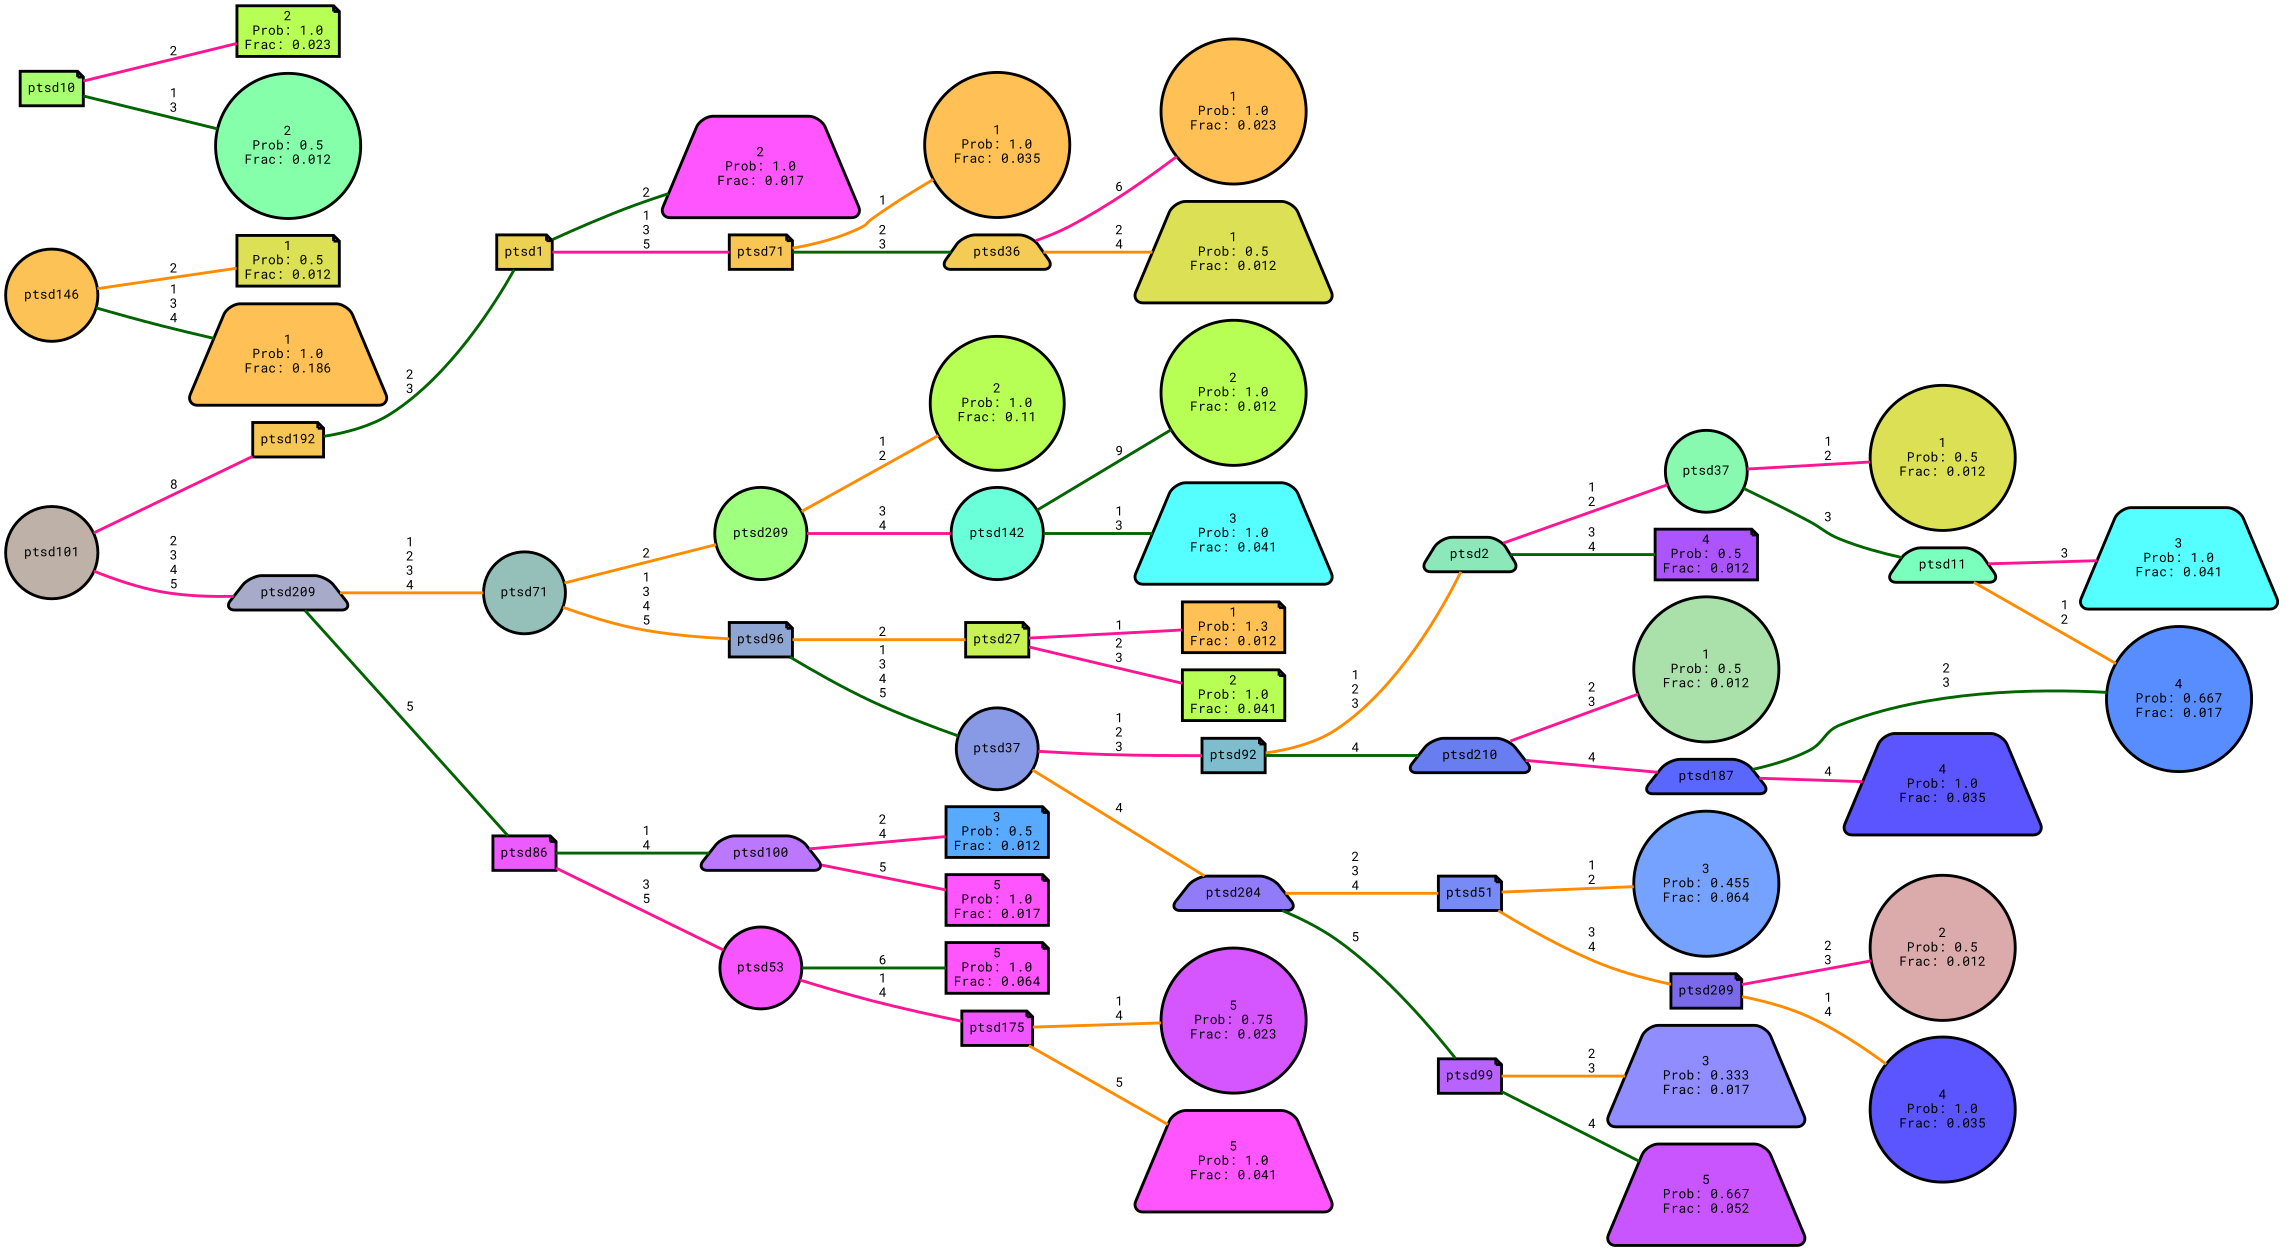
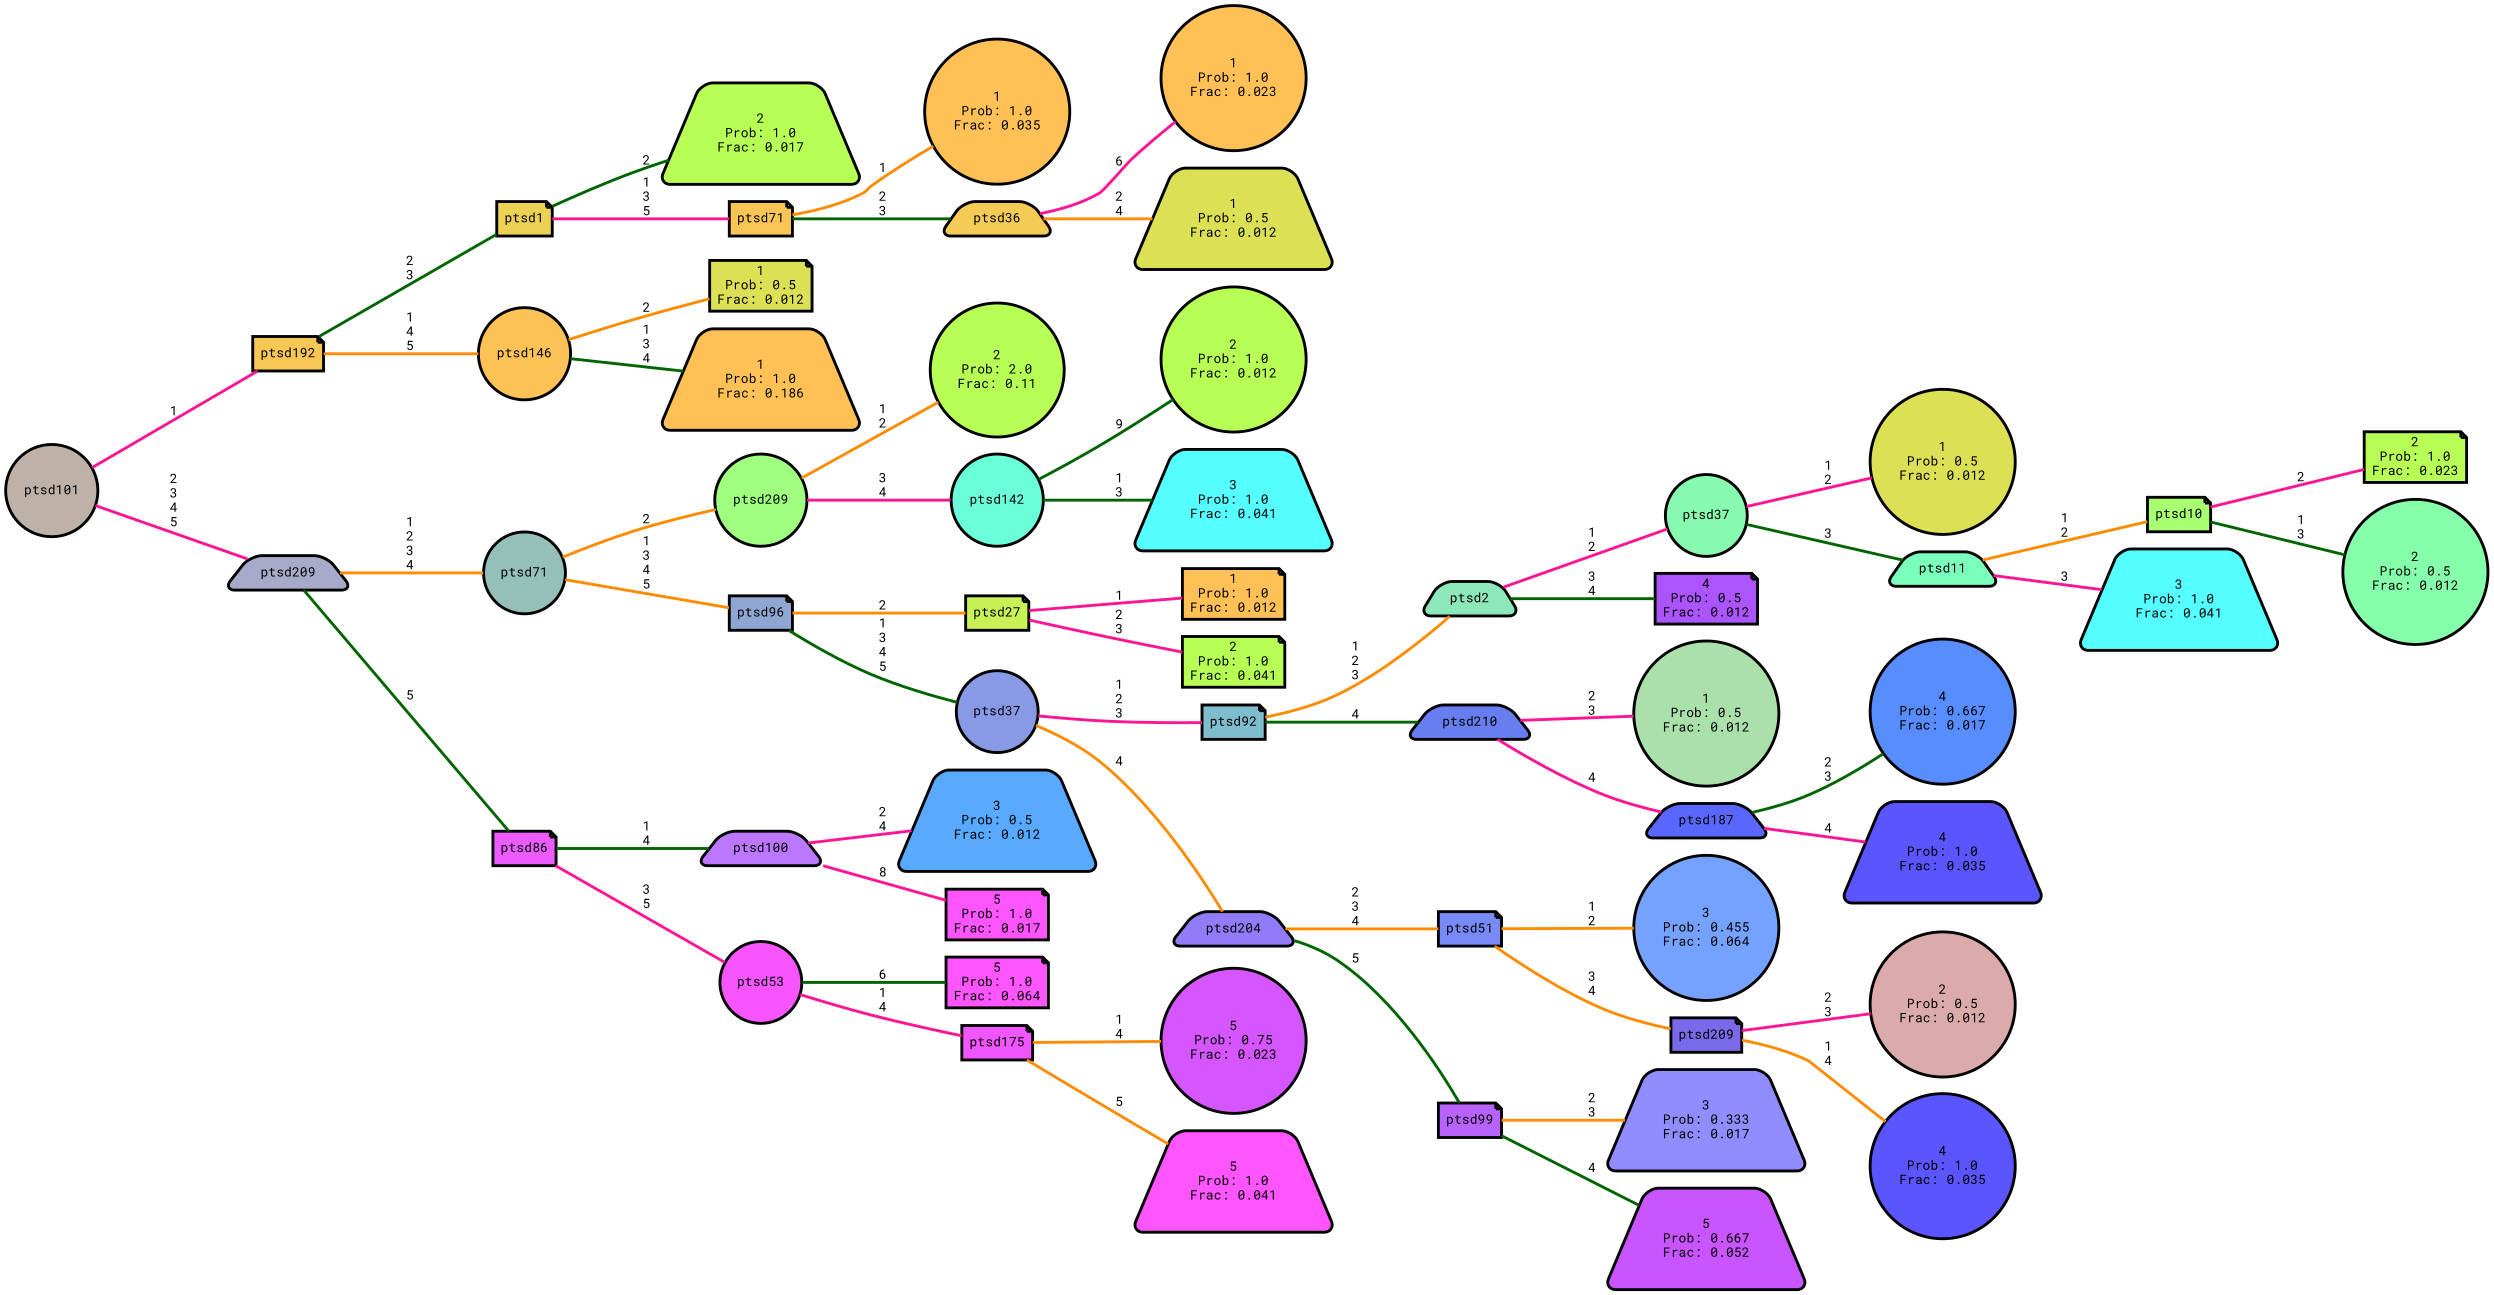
node "2 Prob: 1.0 Frac: 0.017": fillcolor #ff55ff -> #b8ff55
edge "ptsd192" -- "ptsd146": added, label "1 4 5"
node "2 Prob: 1.0 Frac: 0.11": label "2 Prob: 1.0 Frac: 0.11" -> "2 Prob: 2.0 Frac: 0.11"
edge "ptsd192" -- "ptsd101": label " 8" -> " 1"
edge "ptsd11" -- "4 Prob: 0.667 Frac: 0.017": now "ptsd11" -- "ptsd10"
node "1 Prob: 1.3 Frac: 0.012": label "1 Prob: 1.3 Frac: 0.012" -> "1 Prob: 1.0 Frac: 0.012"
node "3 Prob: 0.5 Frac: 0.012": shape note -> trapezium
edge "ptsd100" -- "5 Prob: 1.0 Frac: 0.017": label " 5" -> " 8"
